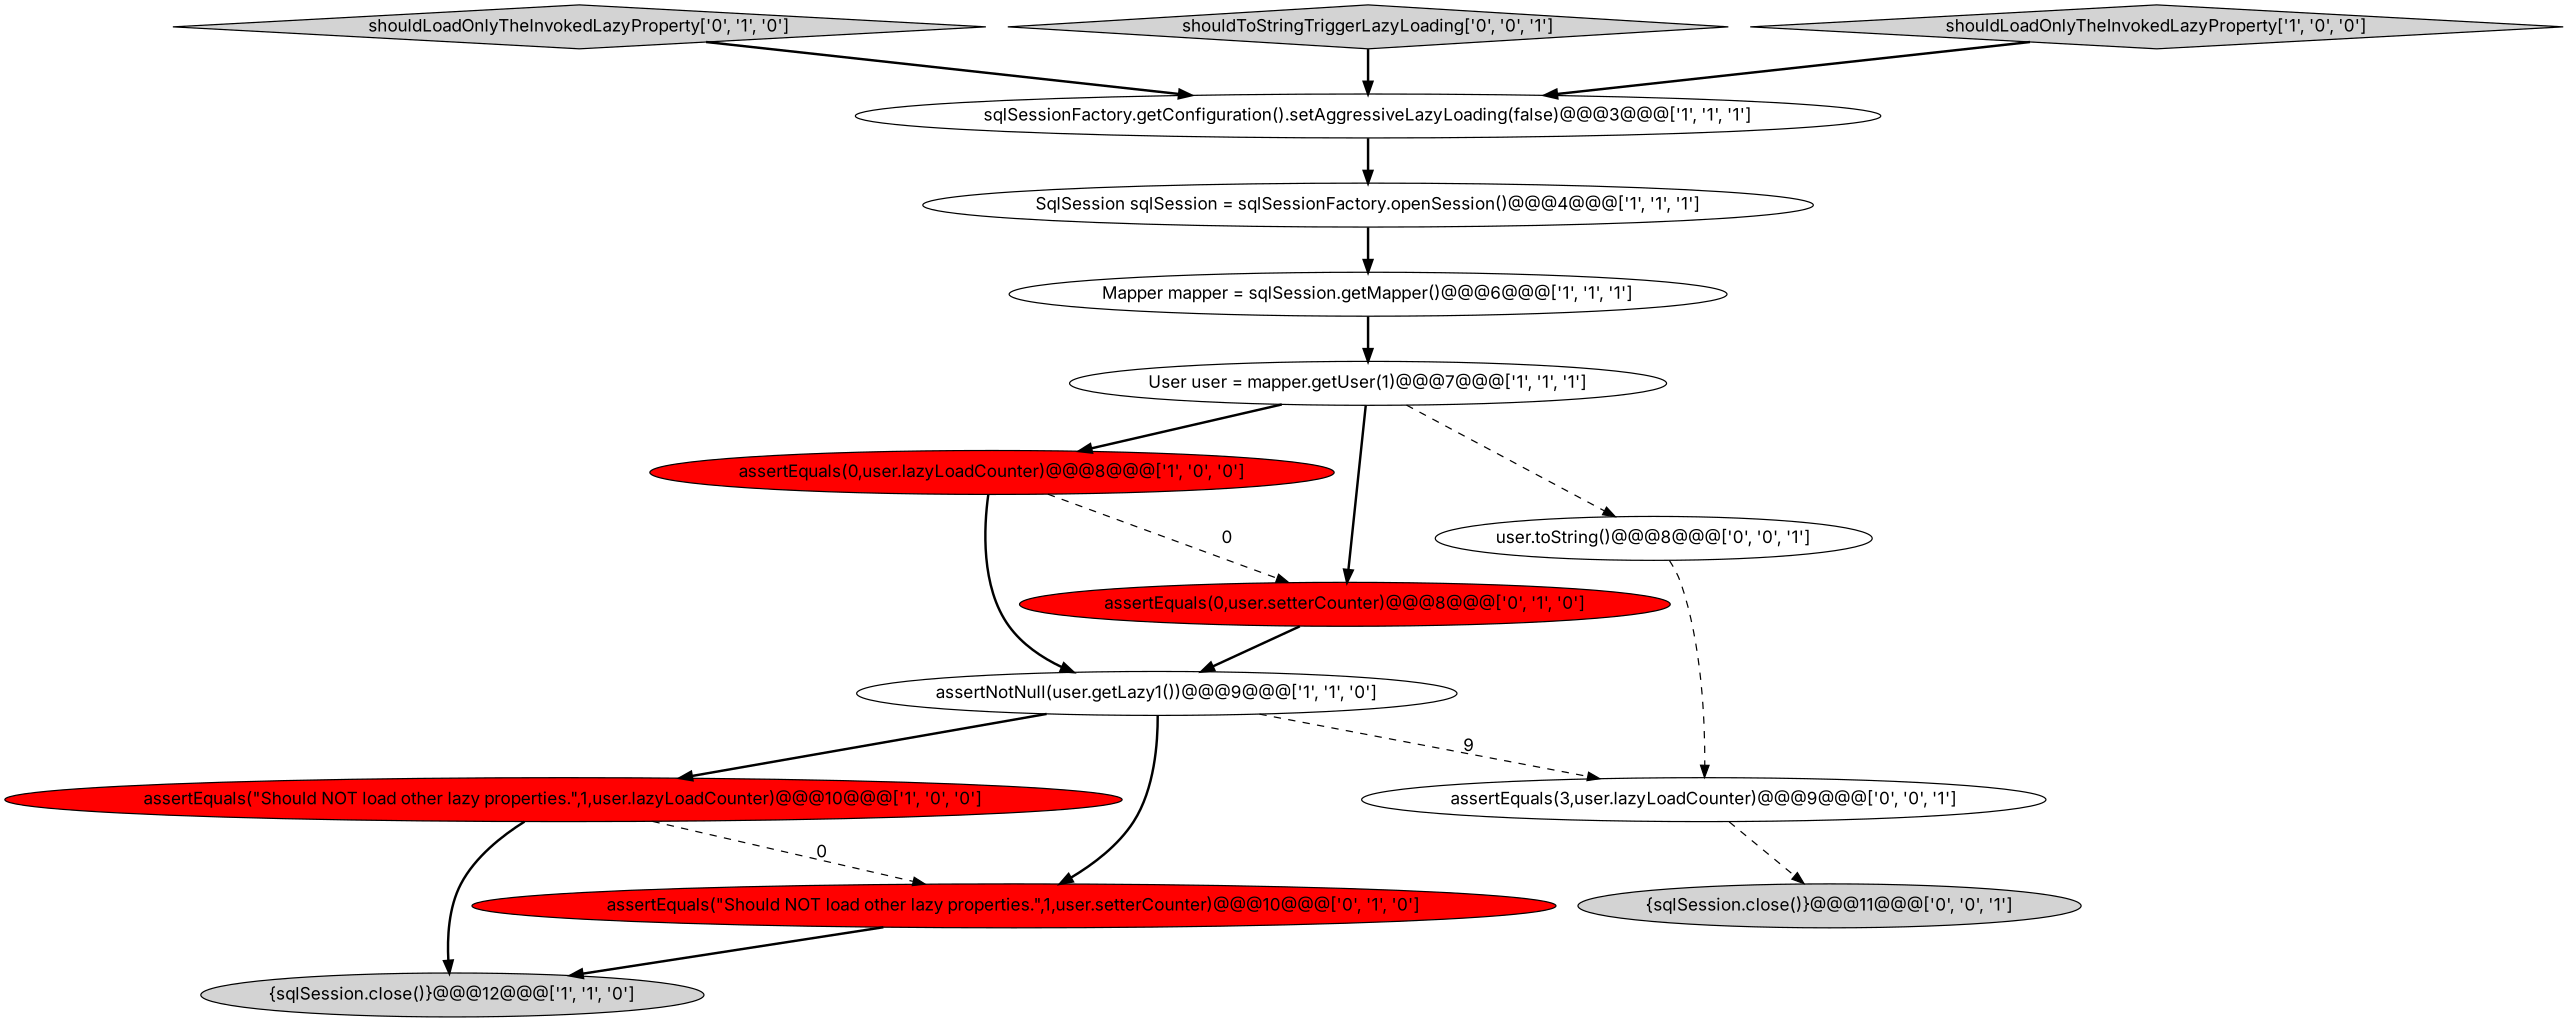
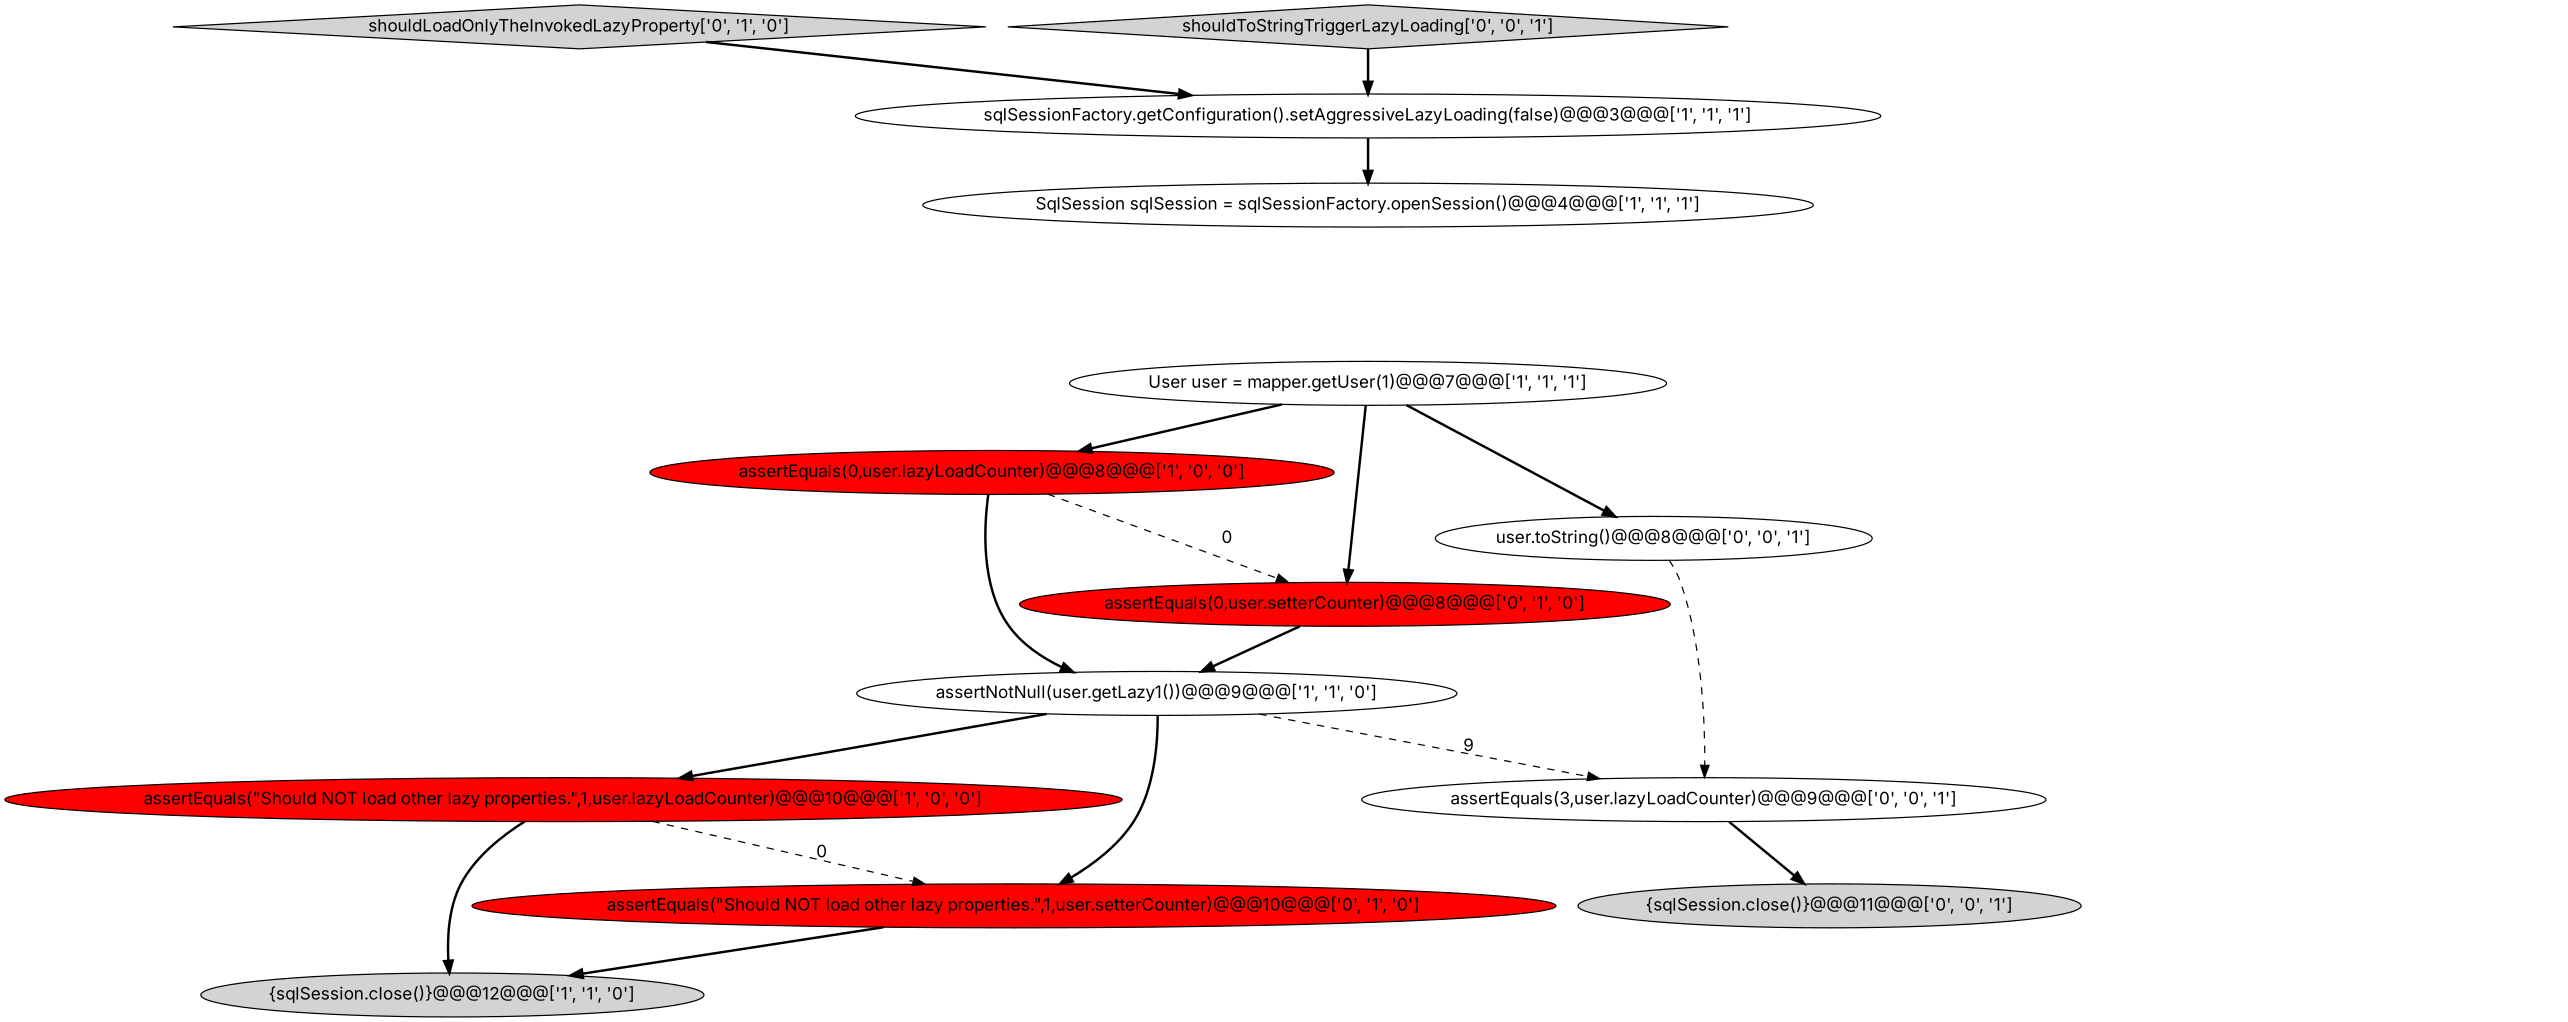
node "shouldLoadOnlyTheInvokedLazyProperty['1', '0', '0']": removed
node "Mapper mapper = sqlSession.getMapper()@@@6@@@['1', '1', '1']": removed
edge "User user = mapper.getUser(1)@@@7@@@['1', '1', '1']" -> "user.toString()@@@8@@@['0', '0', '1']": style dashed -> bold
edge "assertEquals(3,user.lazyLoadCounter)@@@9@@@['0', '0', '1']" -> "{sqlSession.close()}@@@11@@@['0', '0', '1']": style dashed -> bold
